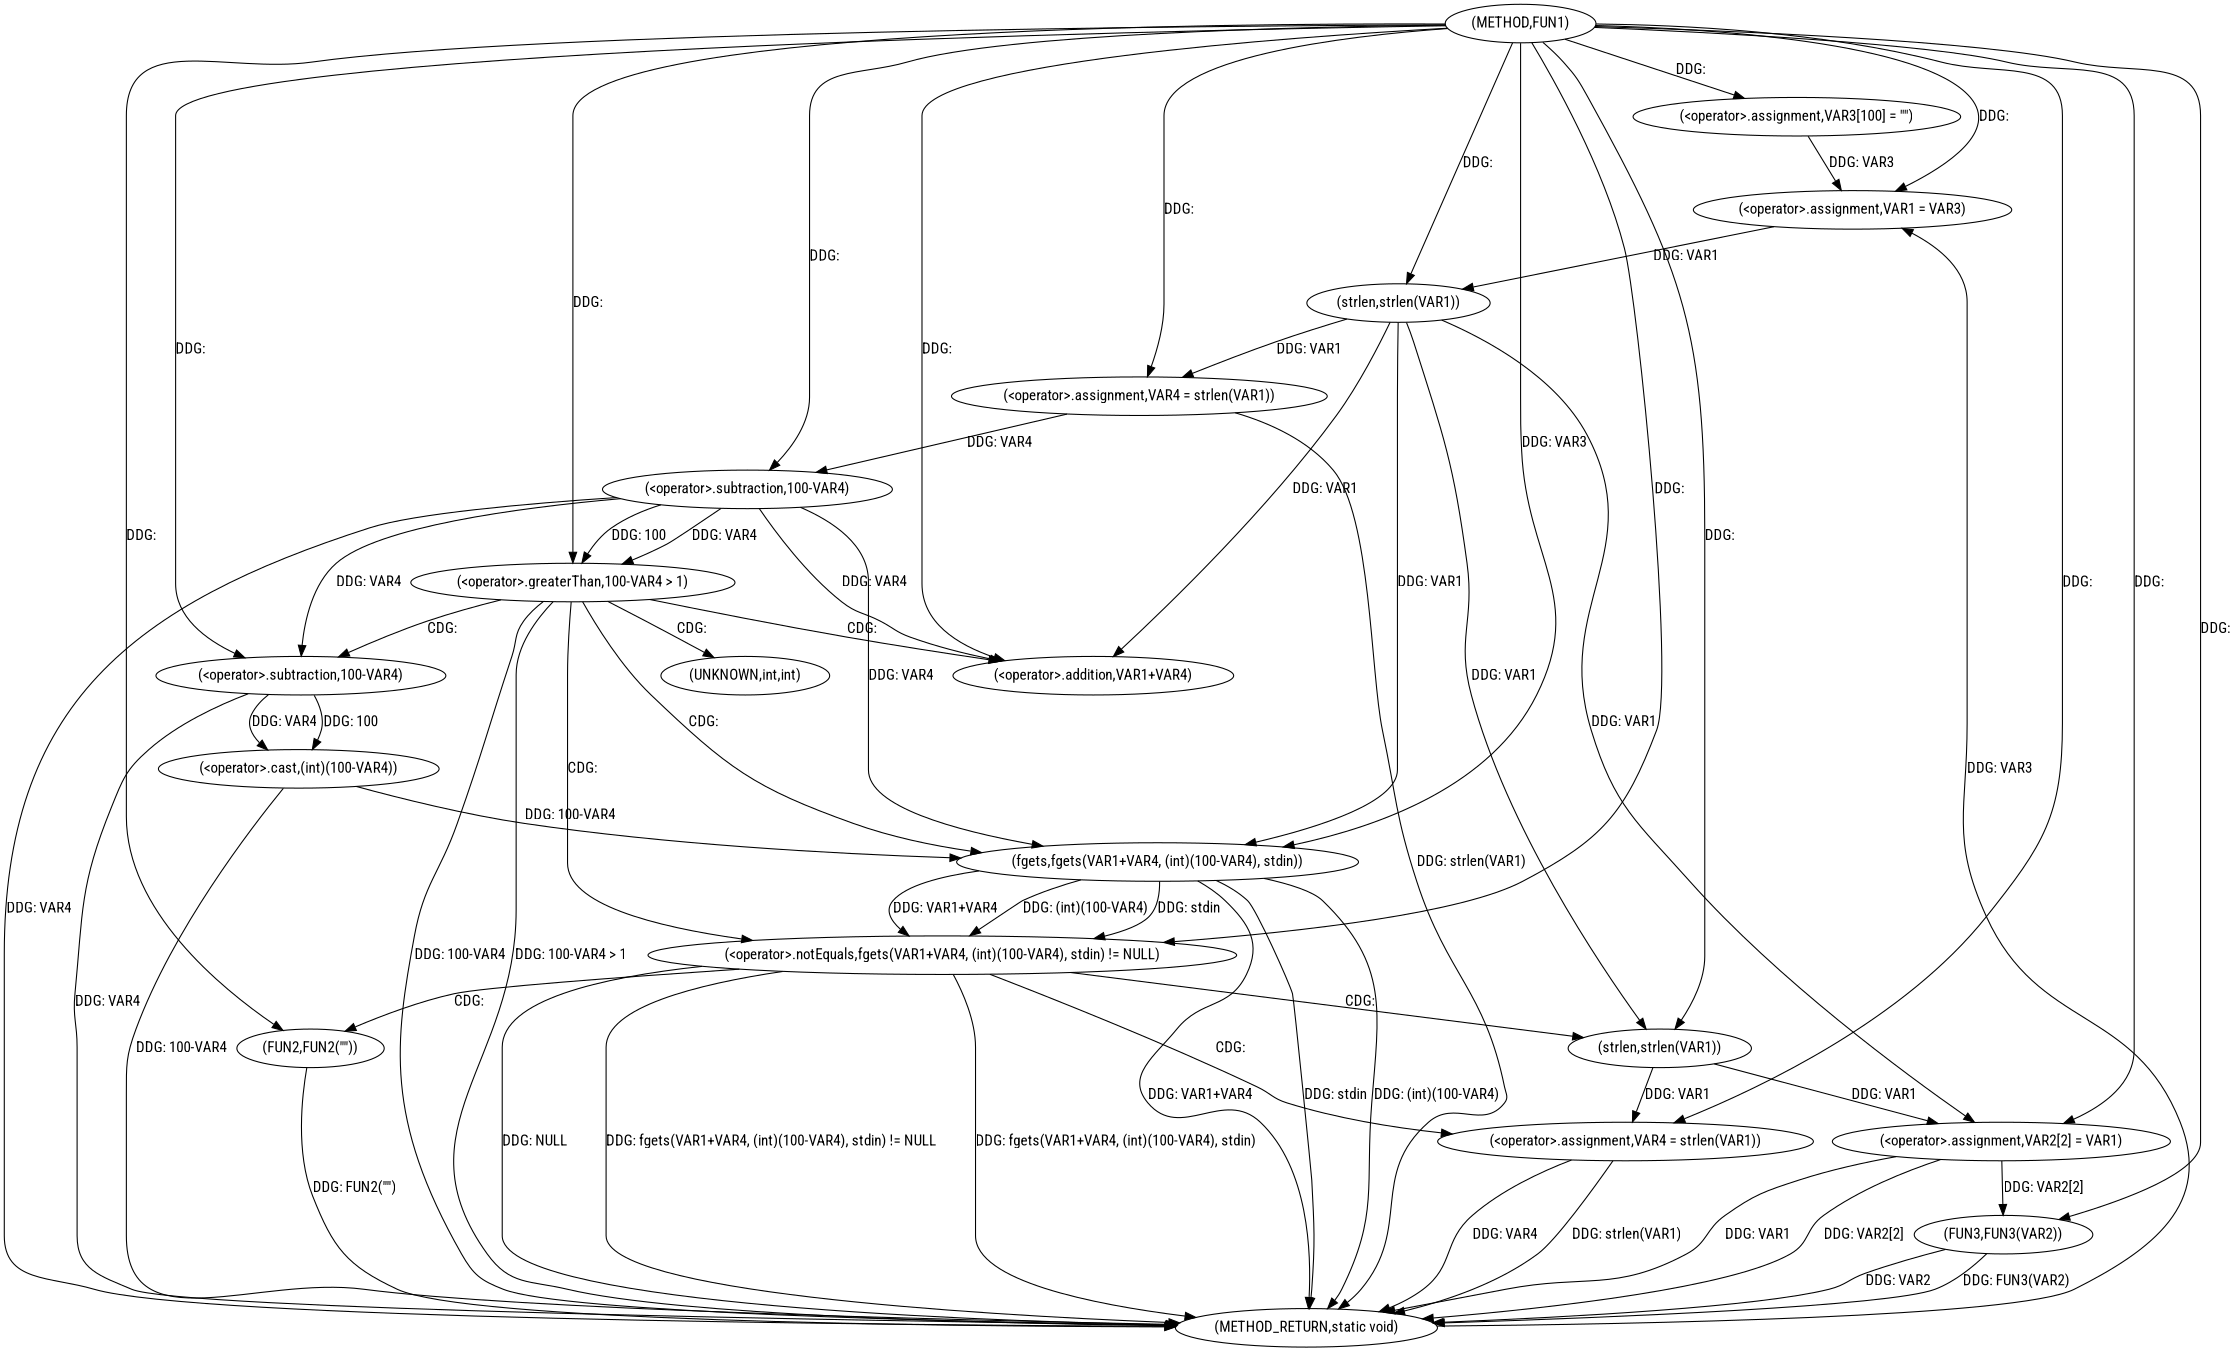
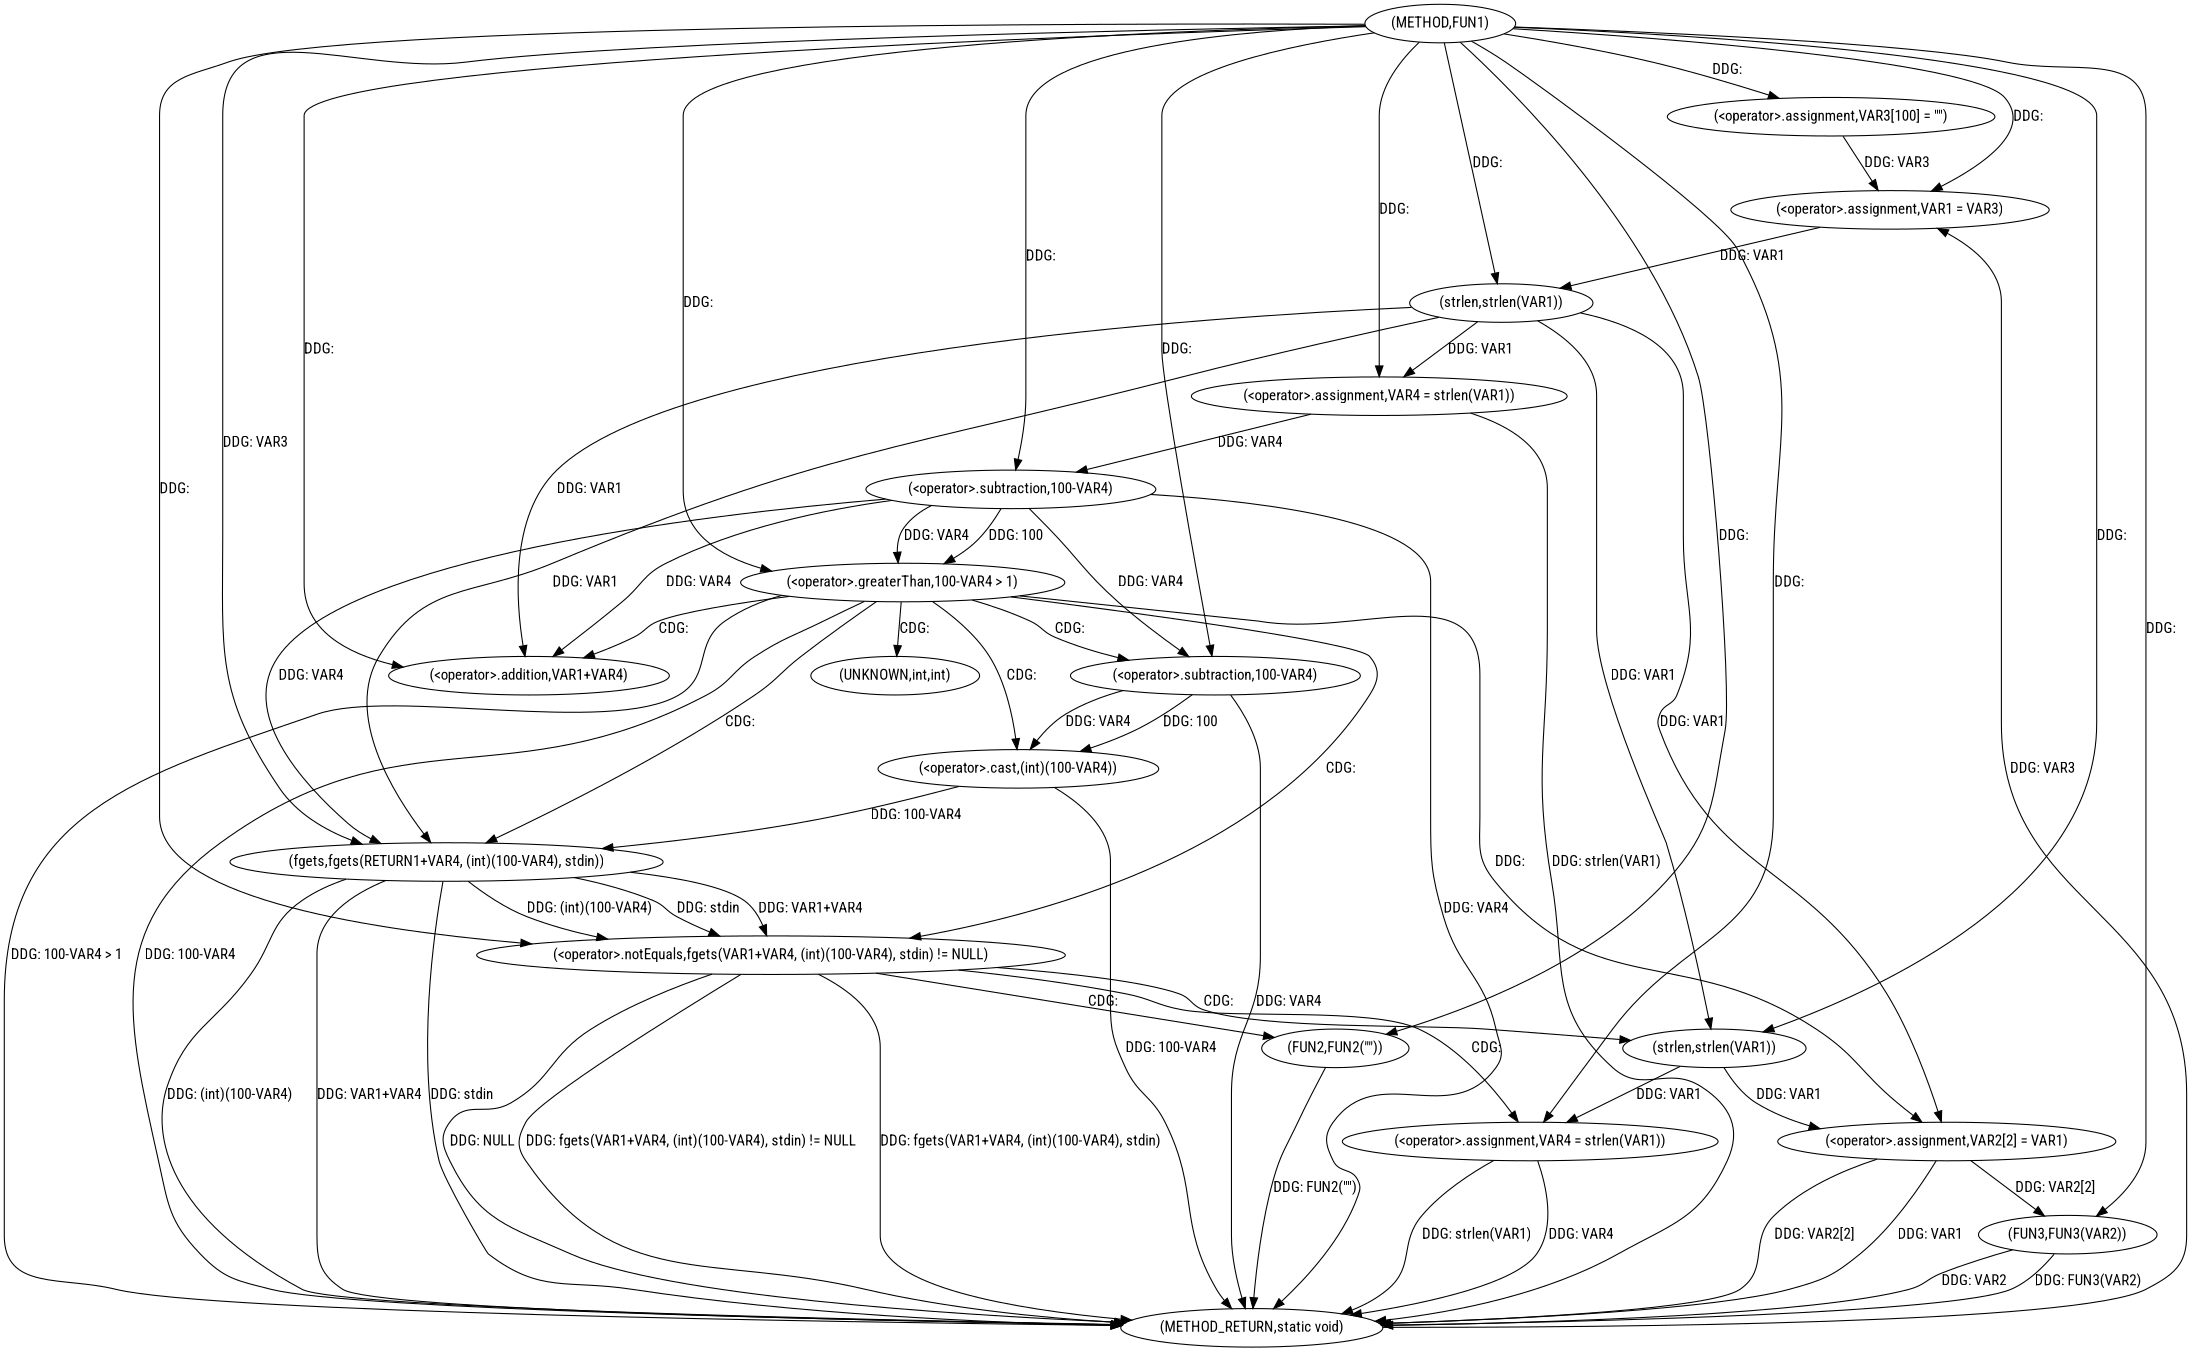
edge "(METHOD,FUN1)" -> "(<operator>.assignment,VAR2[2] = VAR1)": now "(<operator>.greaterThan,100-VAR4 > 1)" -> "(<operator>.assignment,VAR2[2] = VAR1)"
edge "(<operator>.greaterThan,100-VAR4 > 1)" -> "(<operator>.cast,(int)(100-VAR4))": added, label "CDG:"
node "(fgets,fgets(VAR1+VAR4, (int)(100-VAR4), stdin))": label "(fgets,fgets(VAR1+VAR4, (int)(100-VAR4), stdin))" -> "(fgets,fgets(RETURN1+VAR4, (int)(100-VAR4), stdin))"
